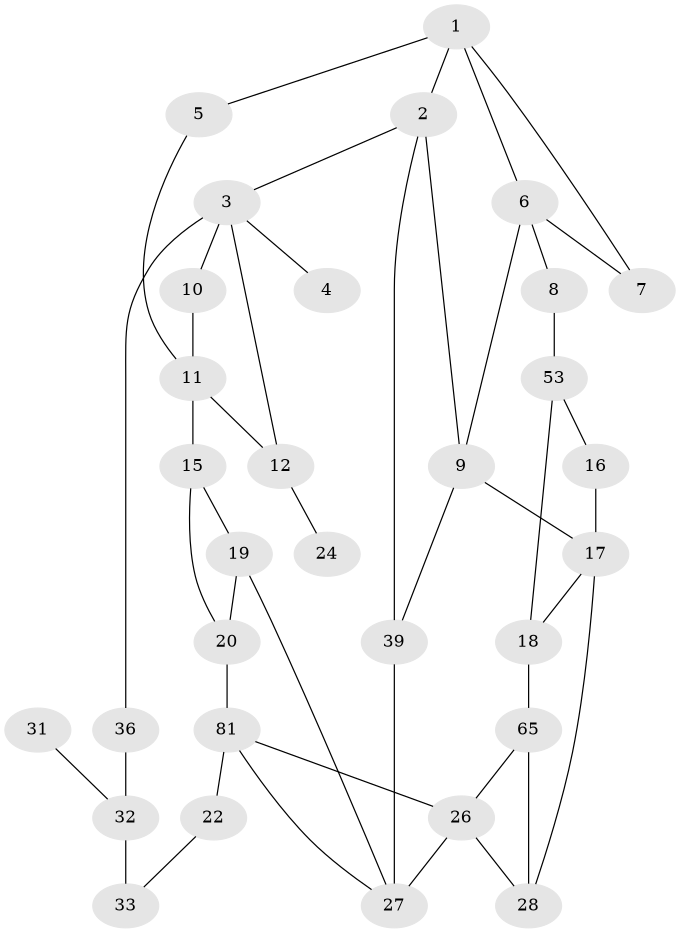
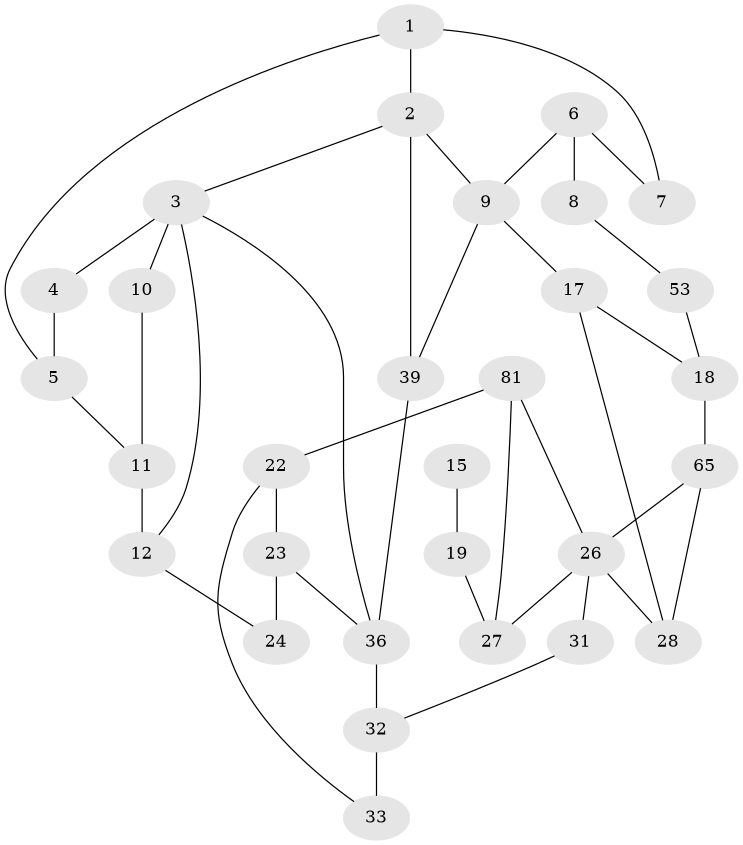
edge "1" -- "6": removed
edge "4" -- "5": added
edge "11" -- "15": removed
node "16": removed
node "23": added
edge "26" -- "31": added
node "20": removed
edge "39" -- "27": now "39" -- "36"
